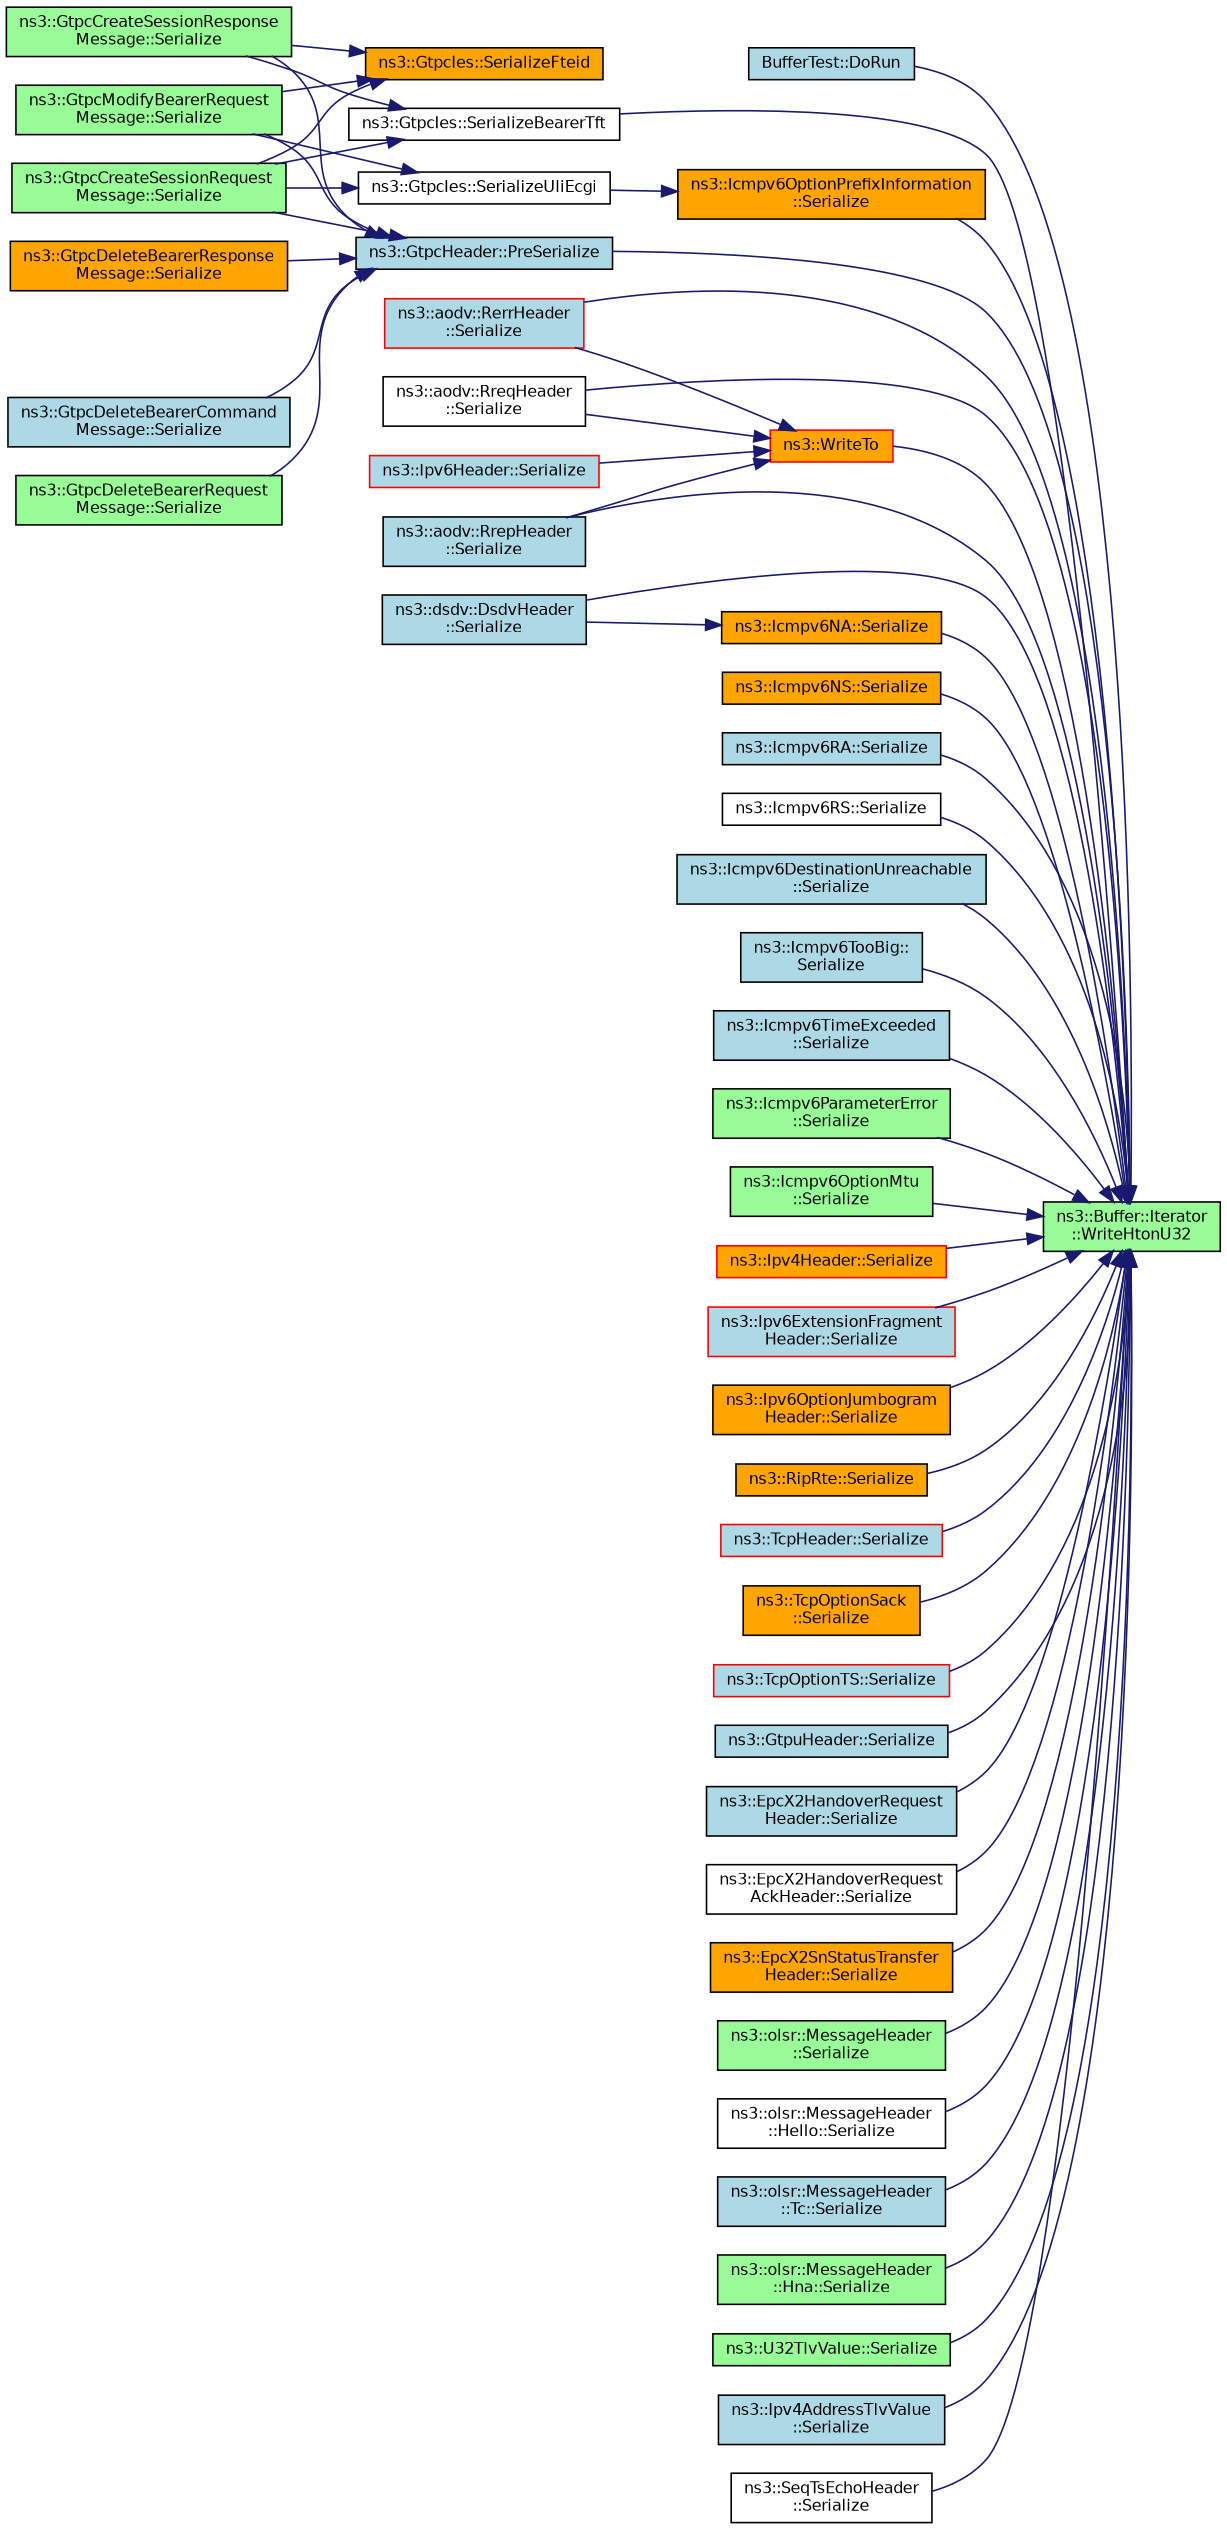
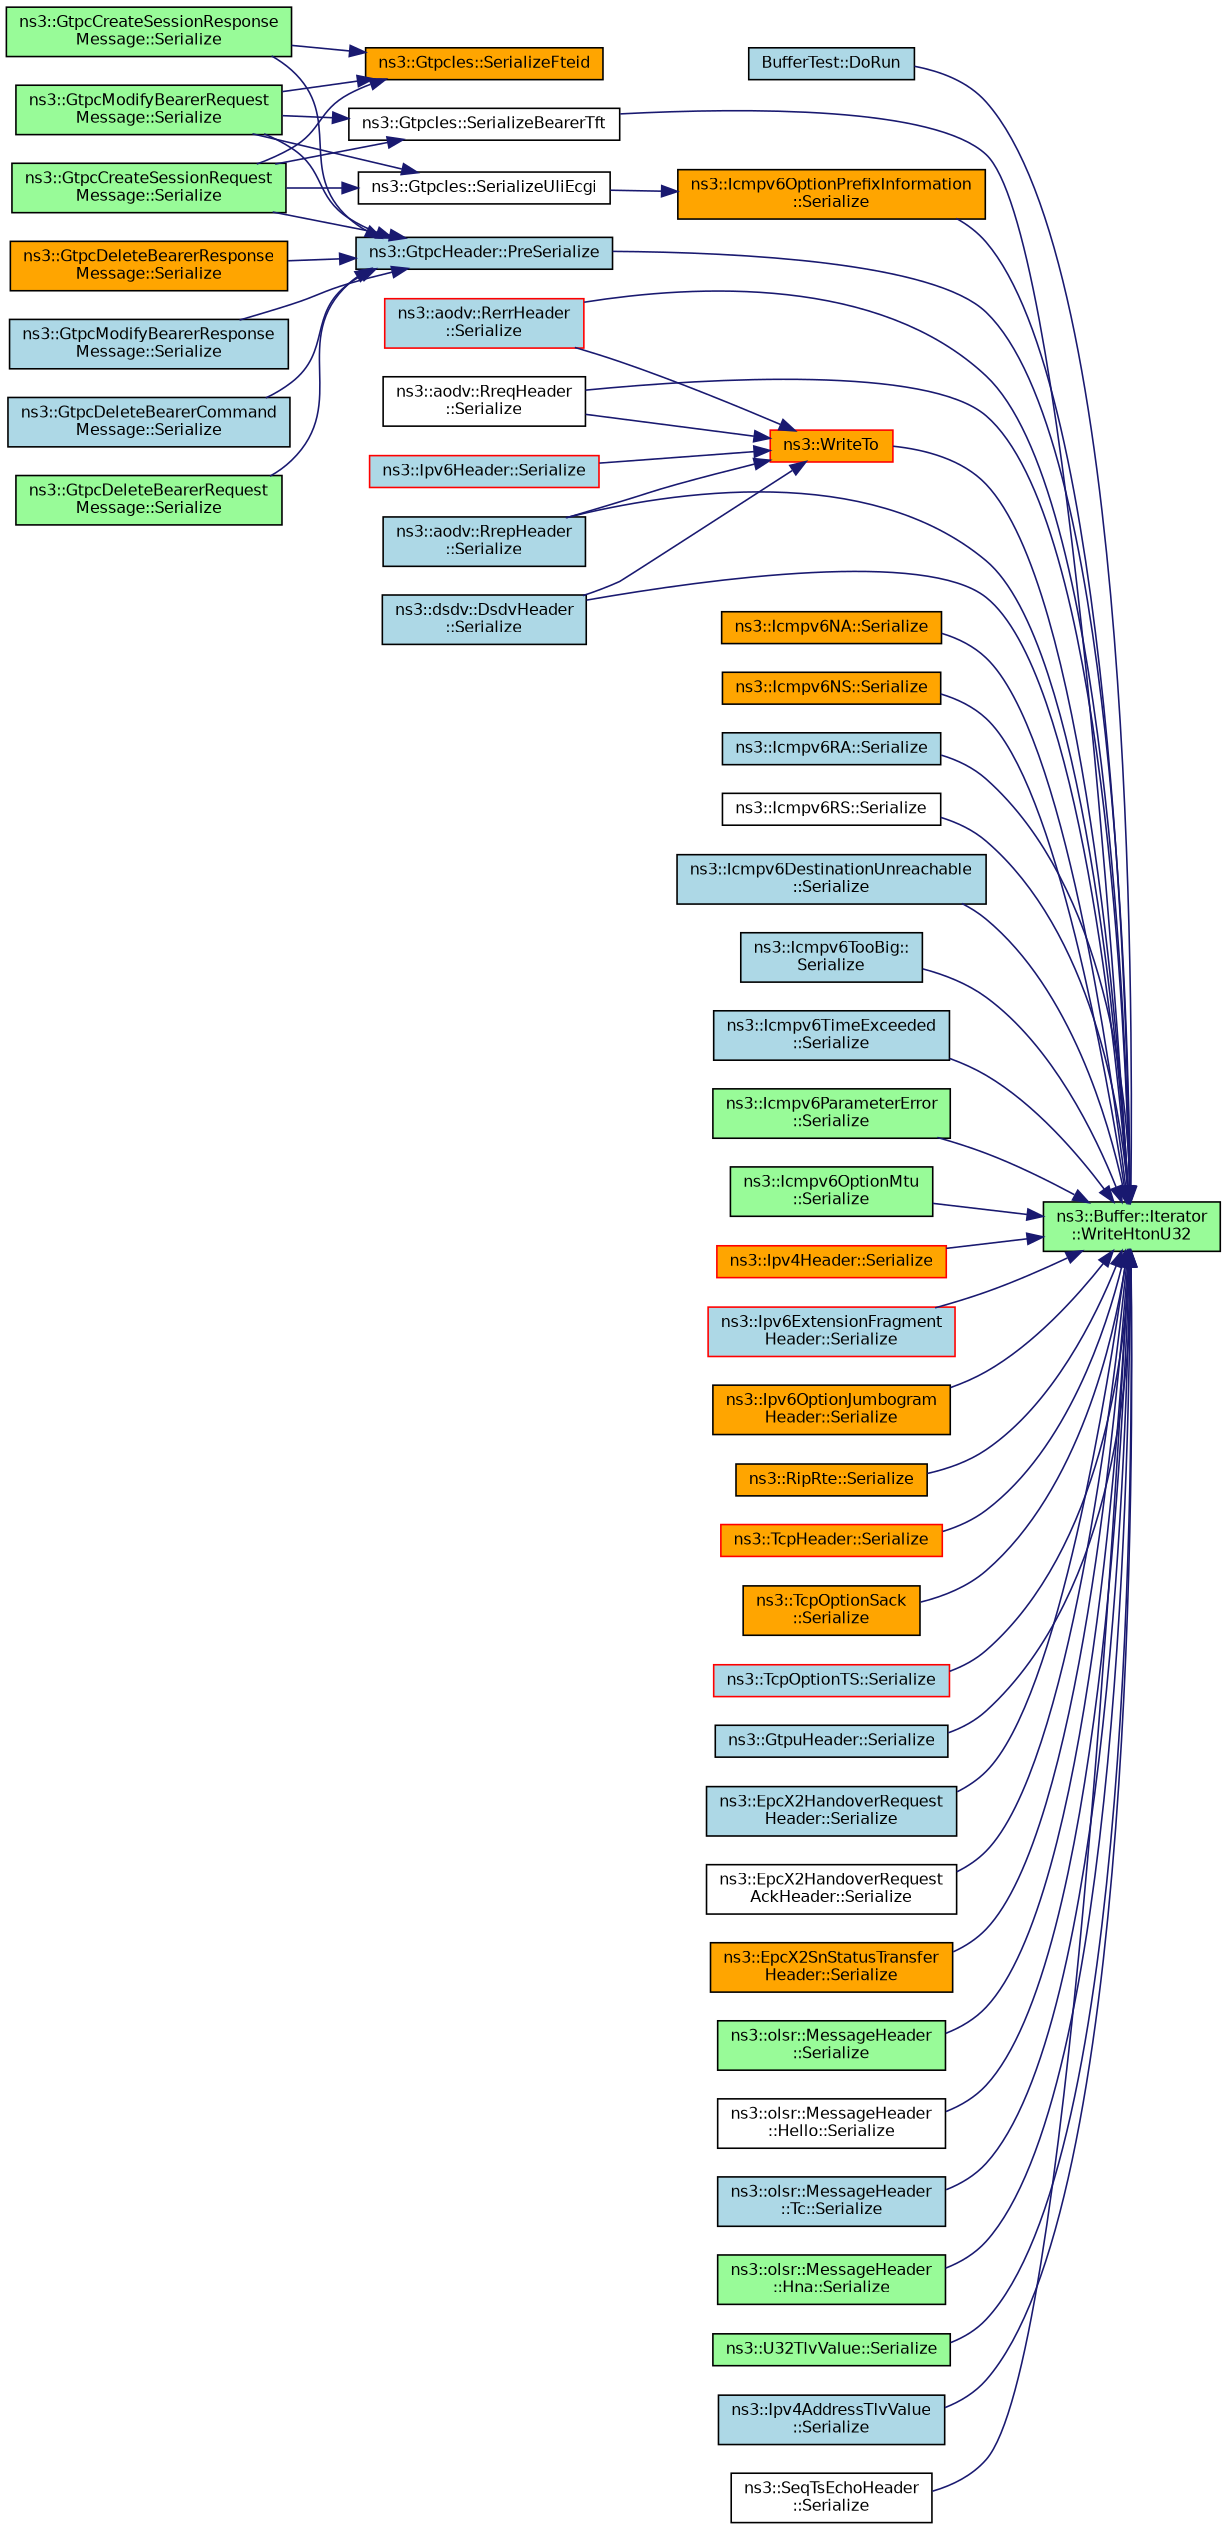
edge "ns3::GtpcCreateSessionResponse Message::Serialize" -> "ns3::GtpcIes::SerializeBearerTft": now "ns3::GtpcModifyBearerRequest Message::Serialize" -> "ns3::GtpcIes::SerializeBearerTft"
node "ns3::GtpcModifyBearerResponse Message::Serialize": added
edge "ns3::dsdv::DsdvHeader ::Serialize" -> "ns3::Icmpv6NA::Serialize": now "ns3::dsdv::DsdvHeader ::Serialize" -> "ns3::WriteTo"
node "ns3::TcpHeader::Serialize": fillcolor lightblue -> orange
